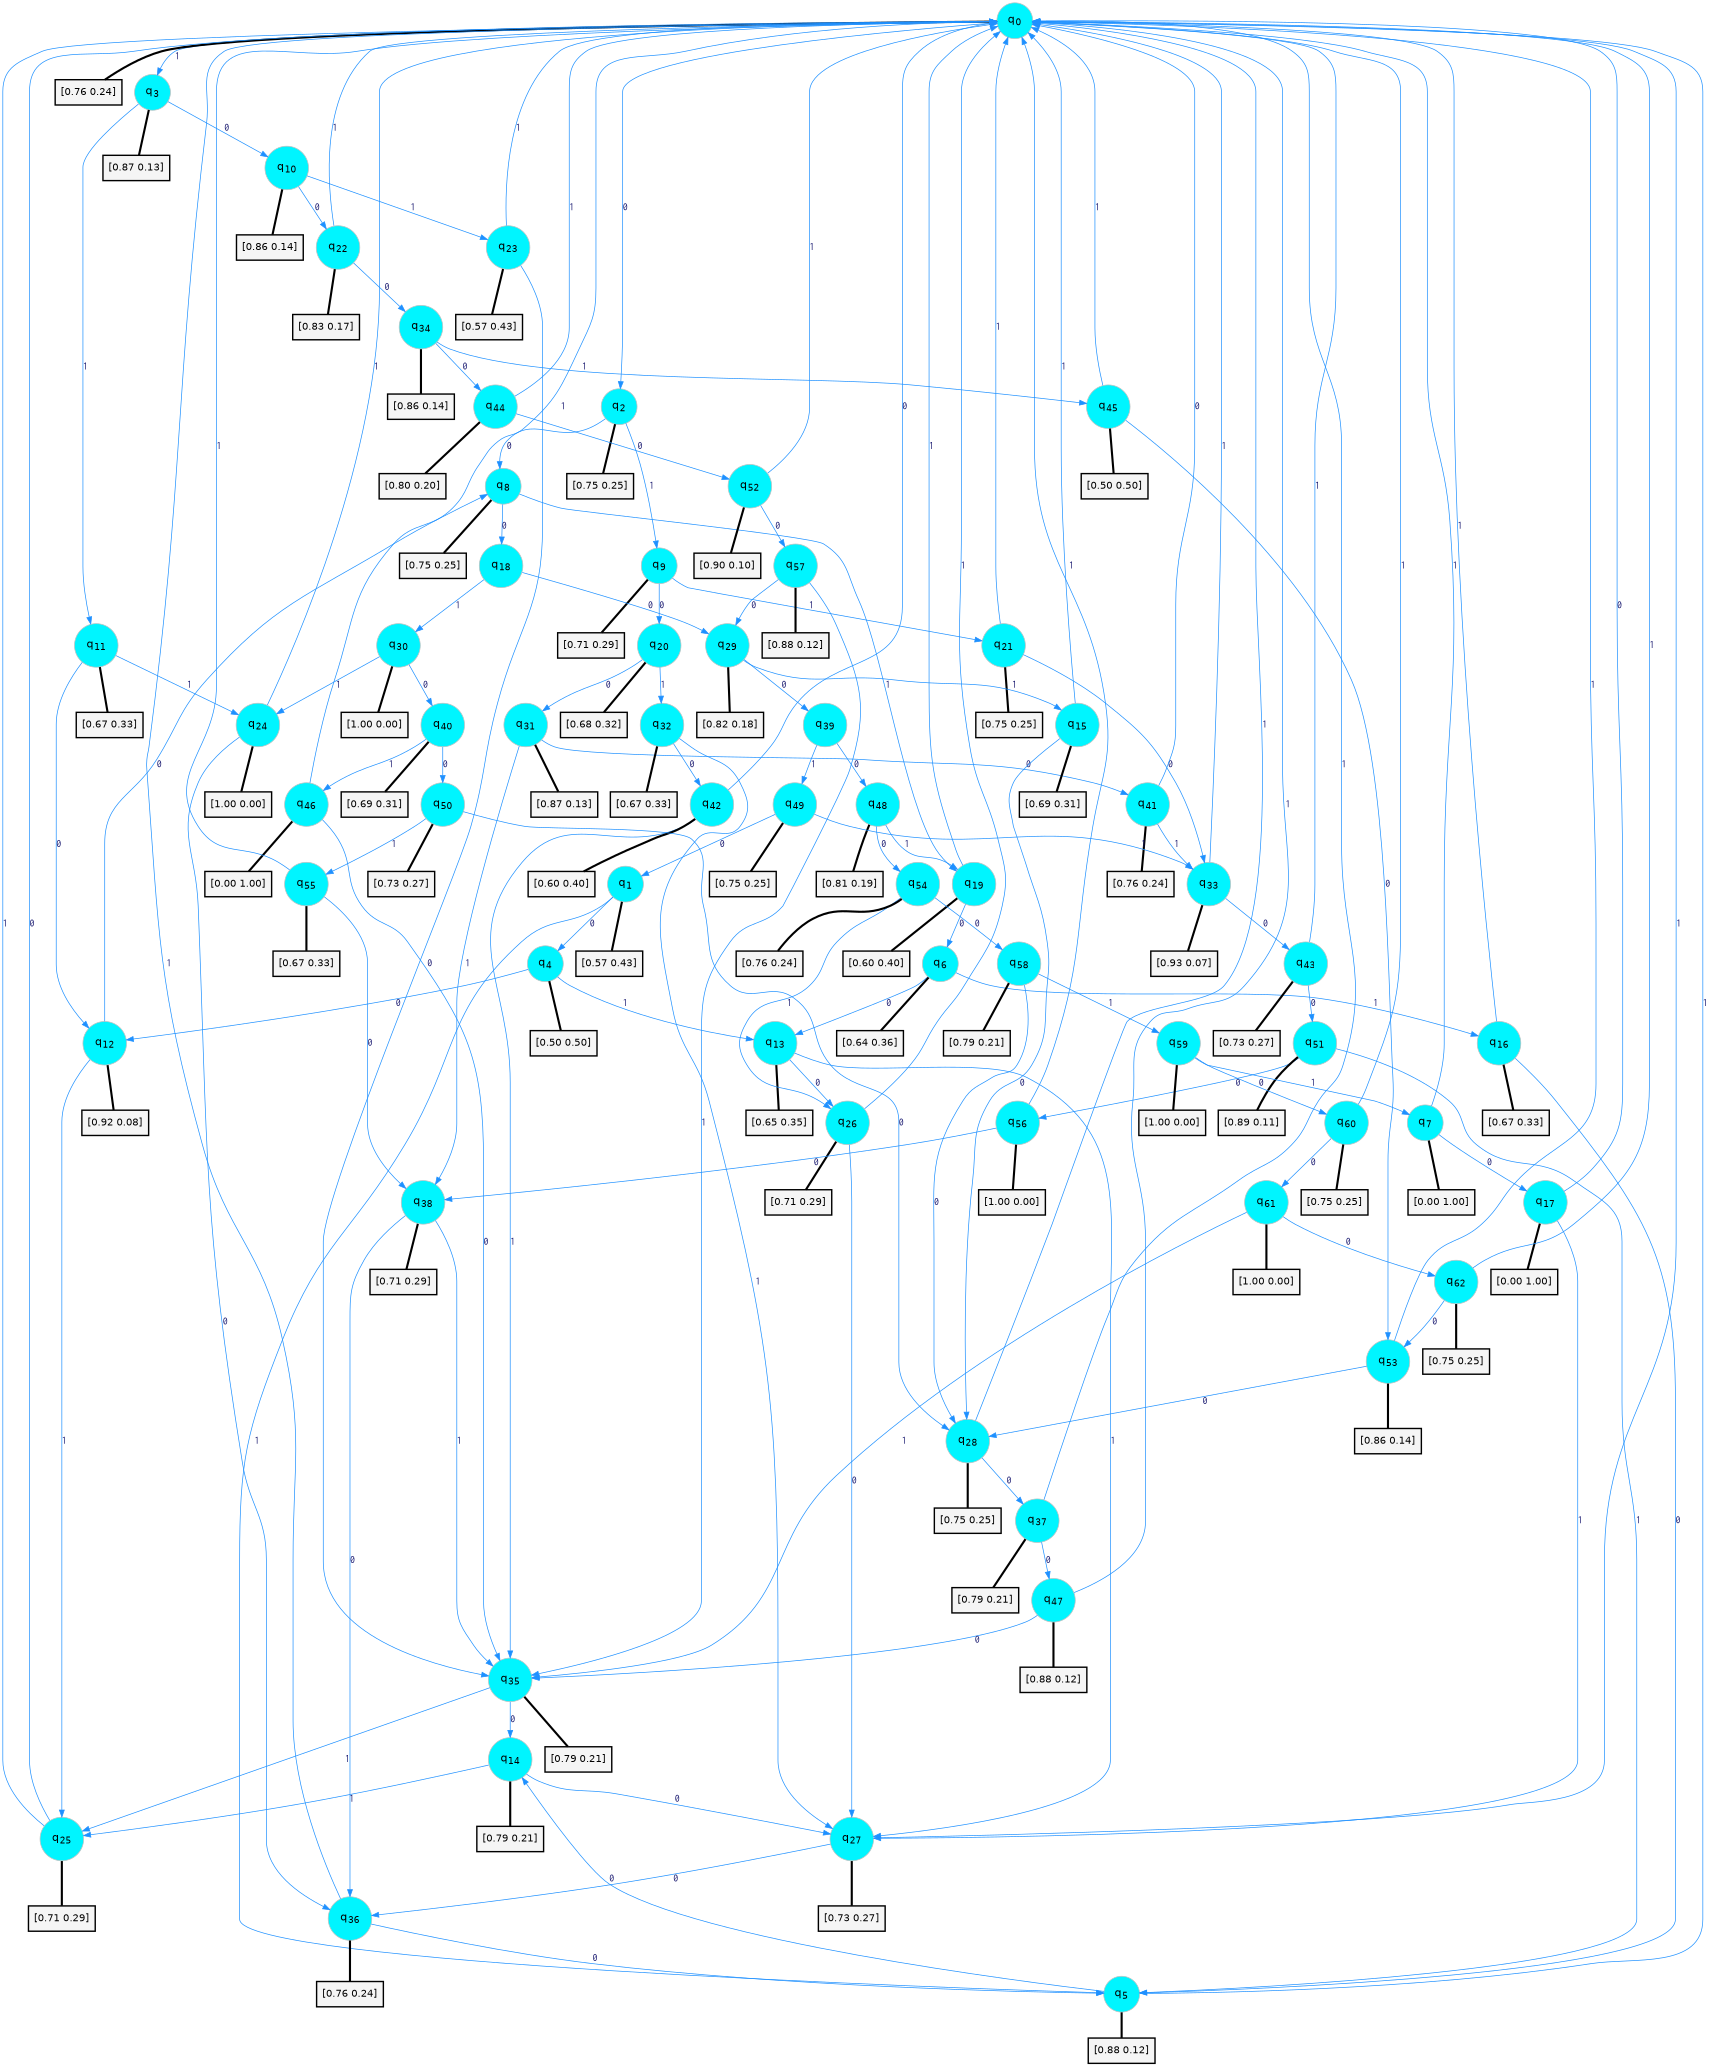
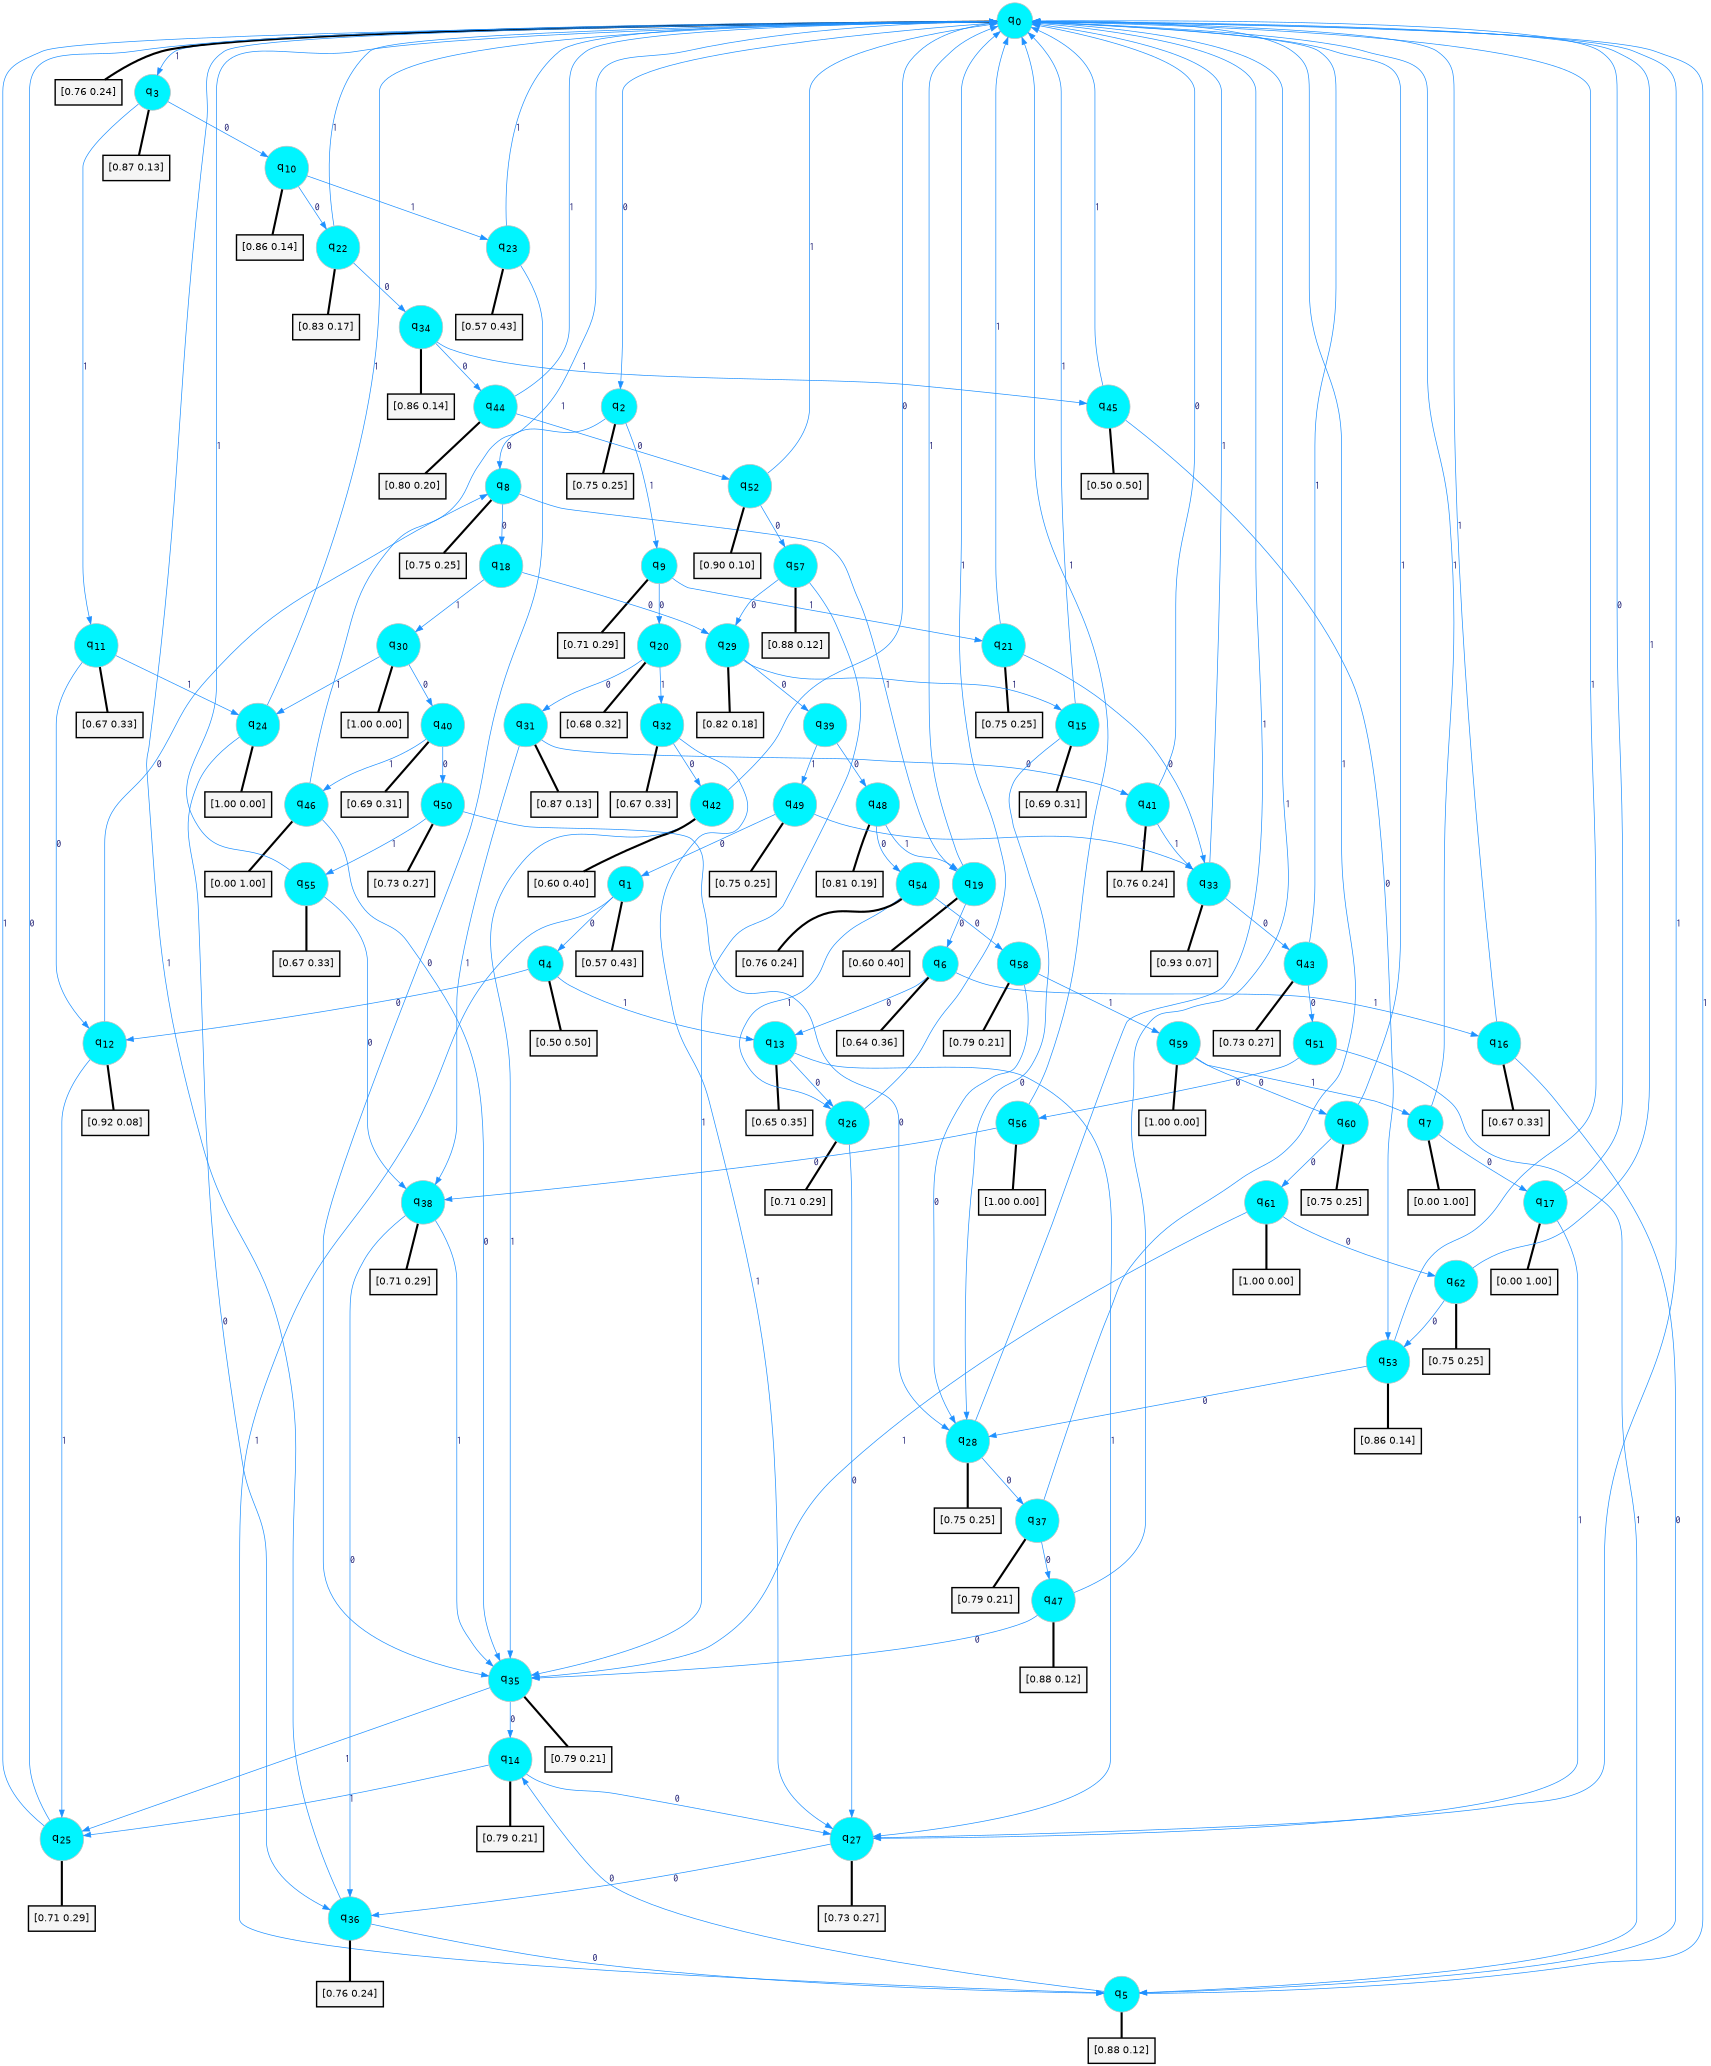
node "[0.89 0.11]": removed
